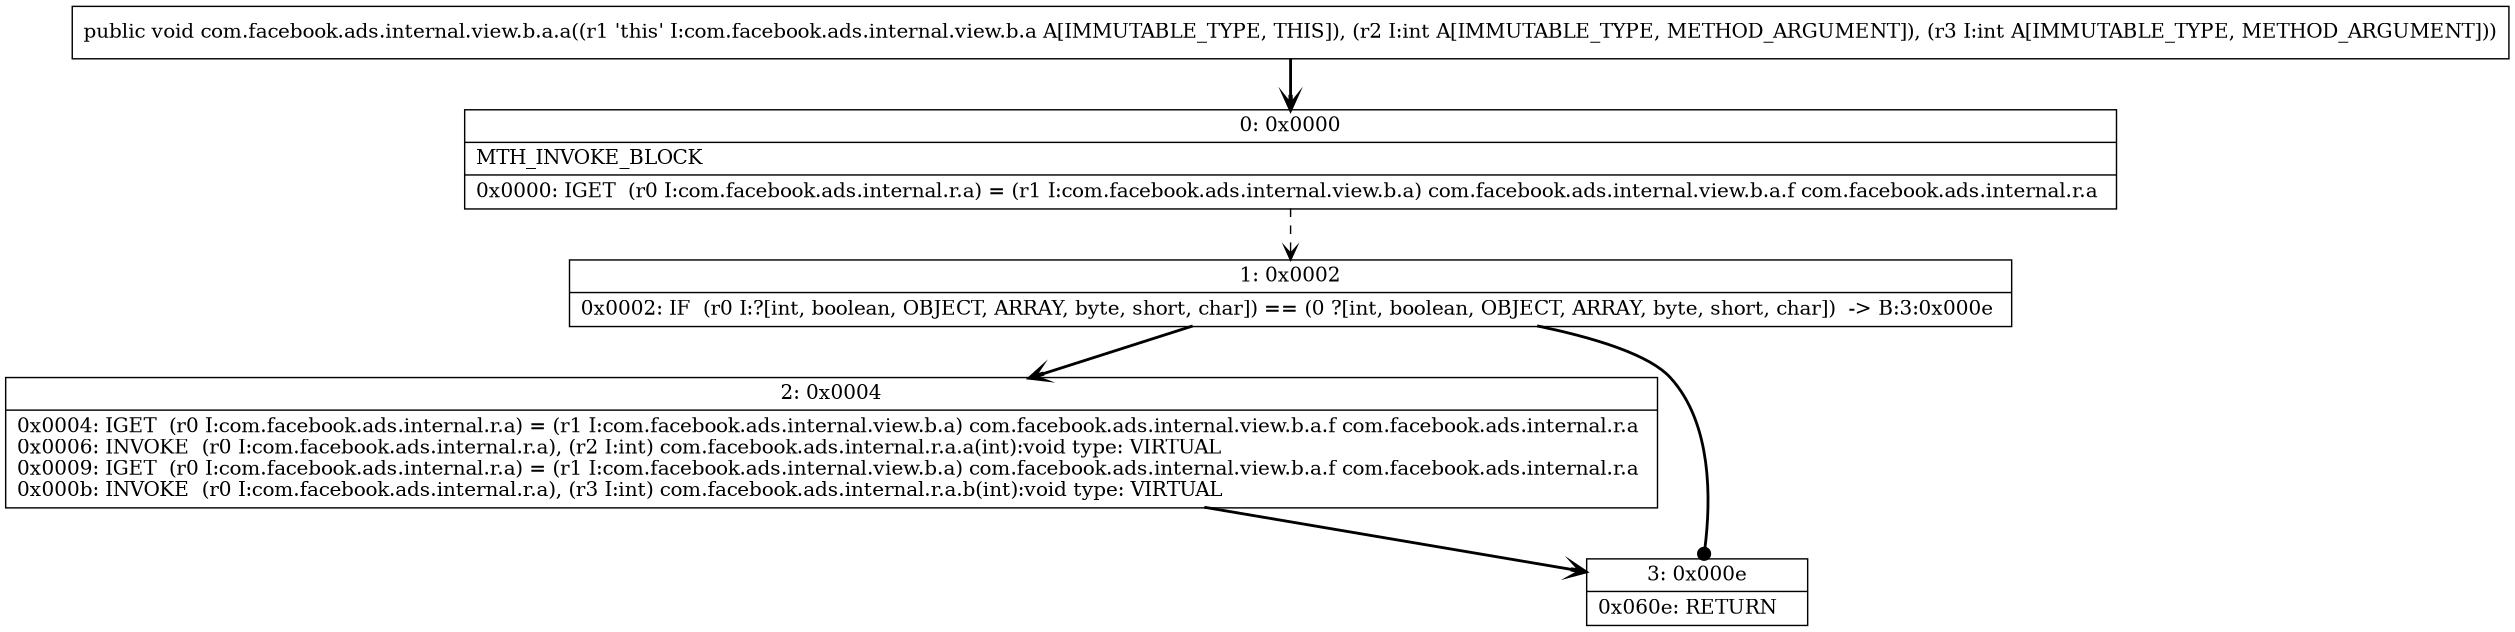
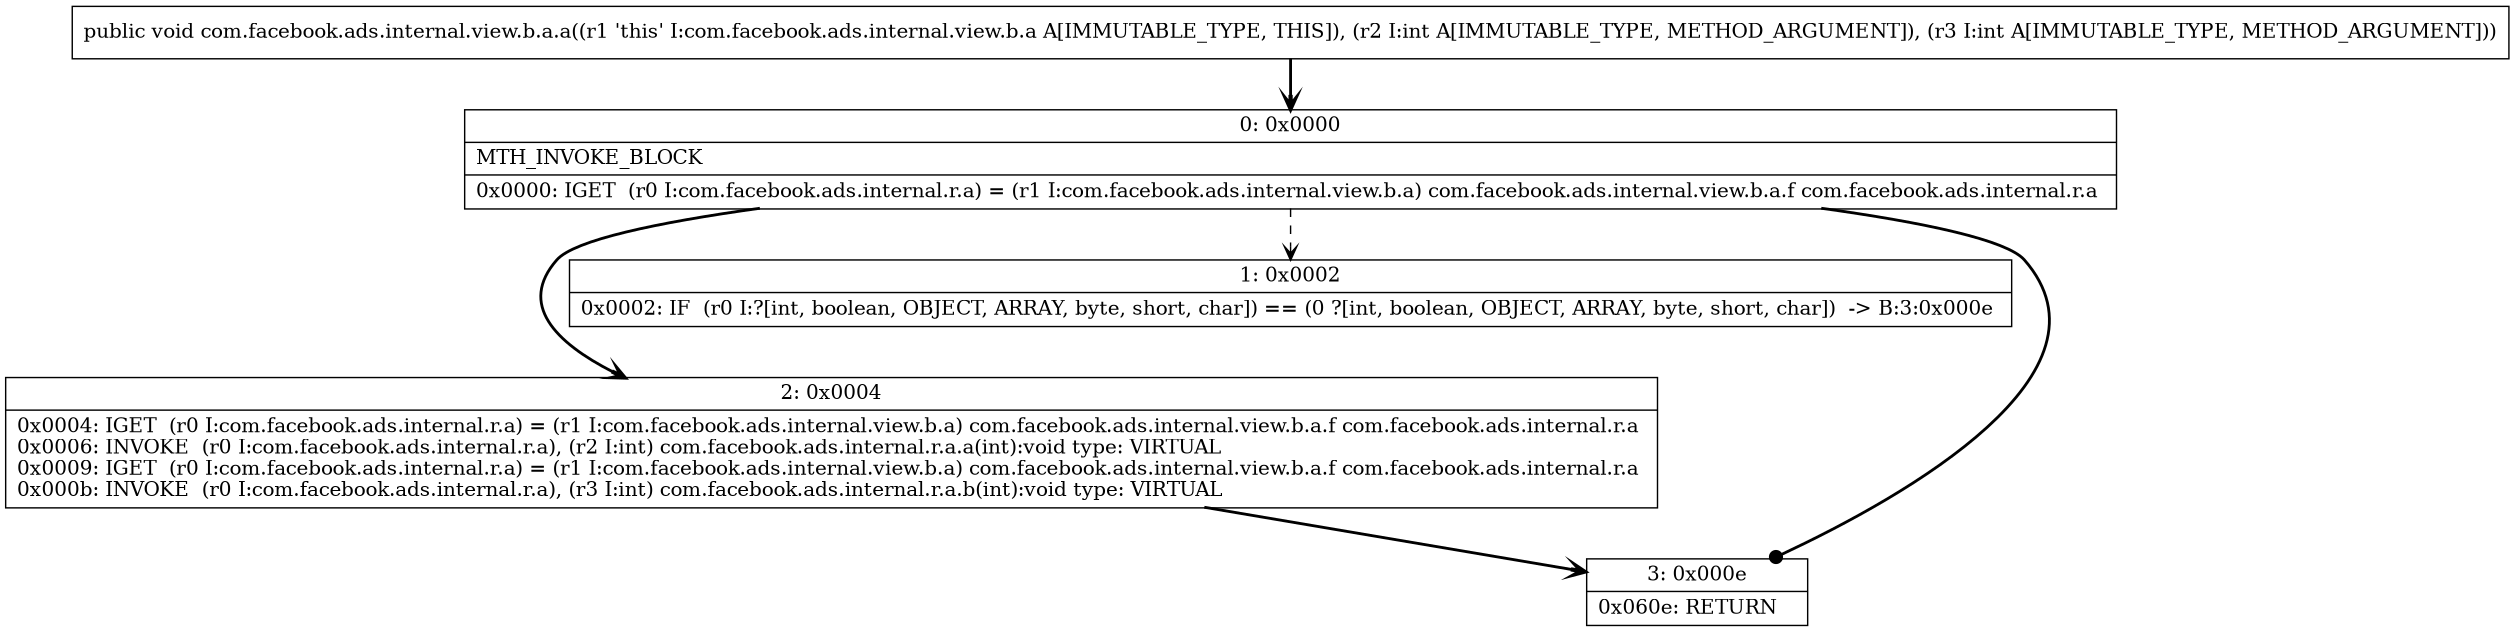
edge "1: 0x0002" -> "2: 0x0004": now "0: 0x0000" -> "2: 0x0004"
edge "1: 0x0002" -> "3: 0x000e": now "0: 0x0000" -> "3: 0x000e"
